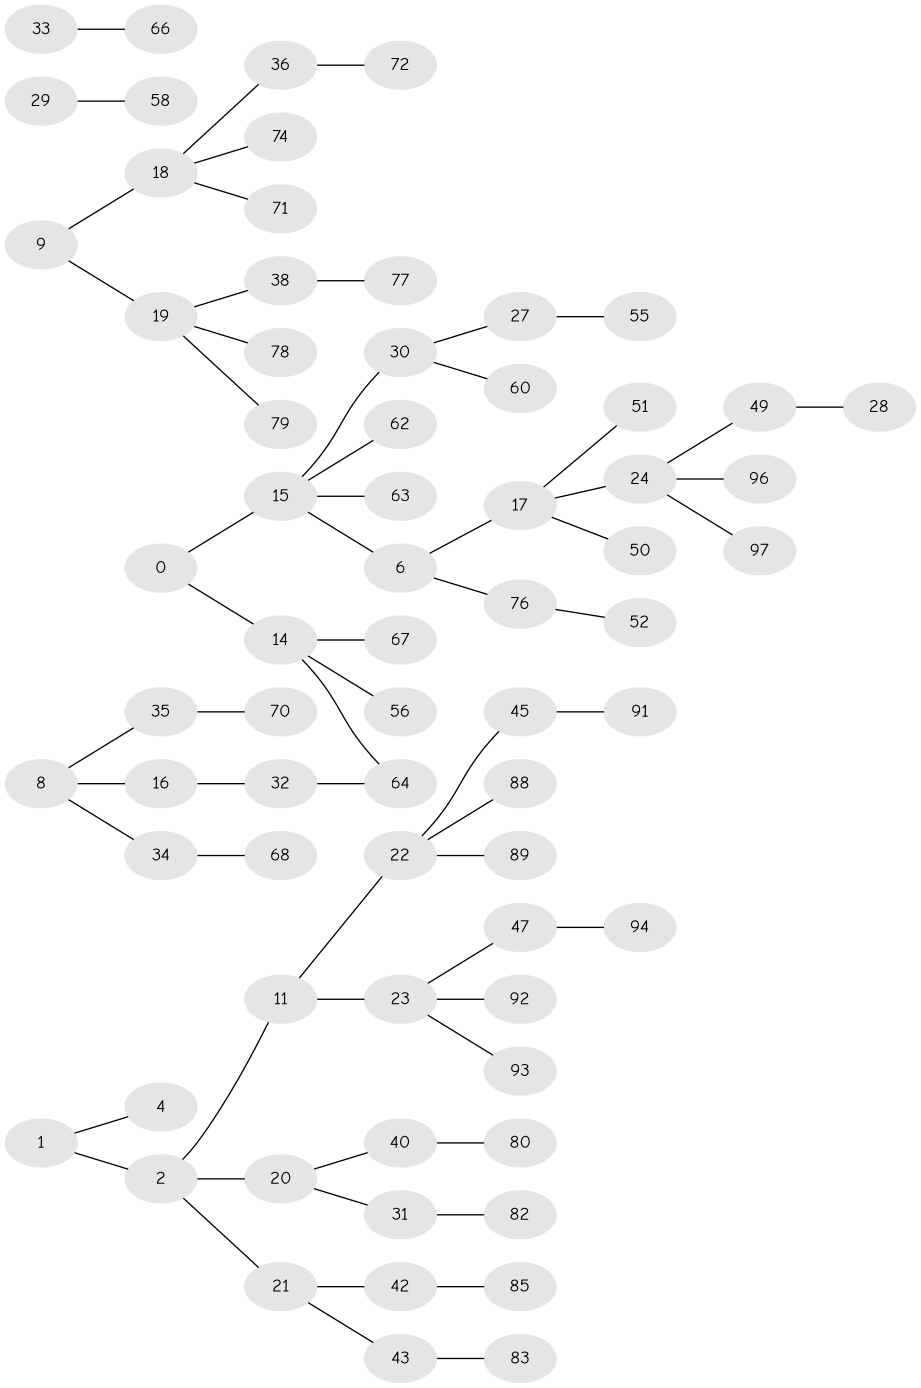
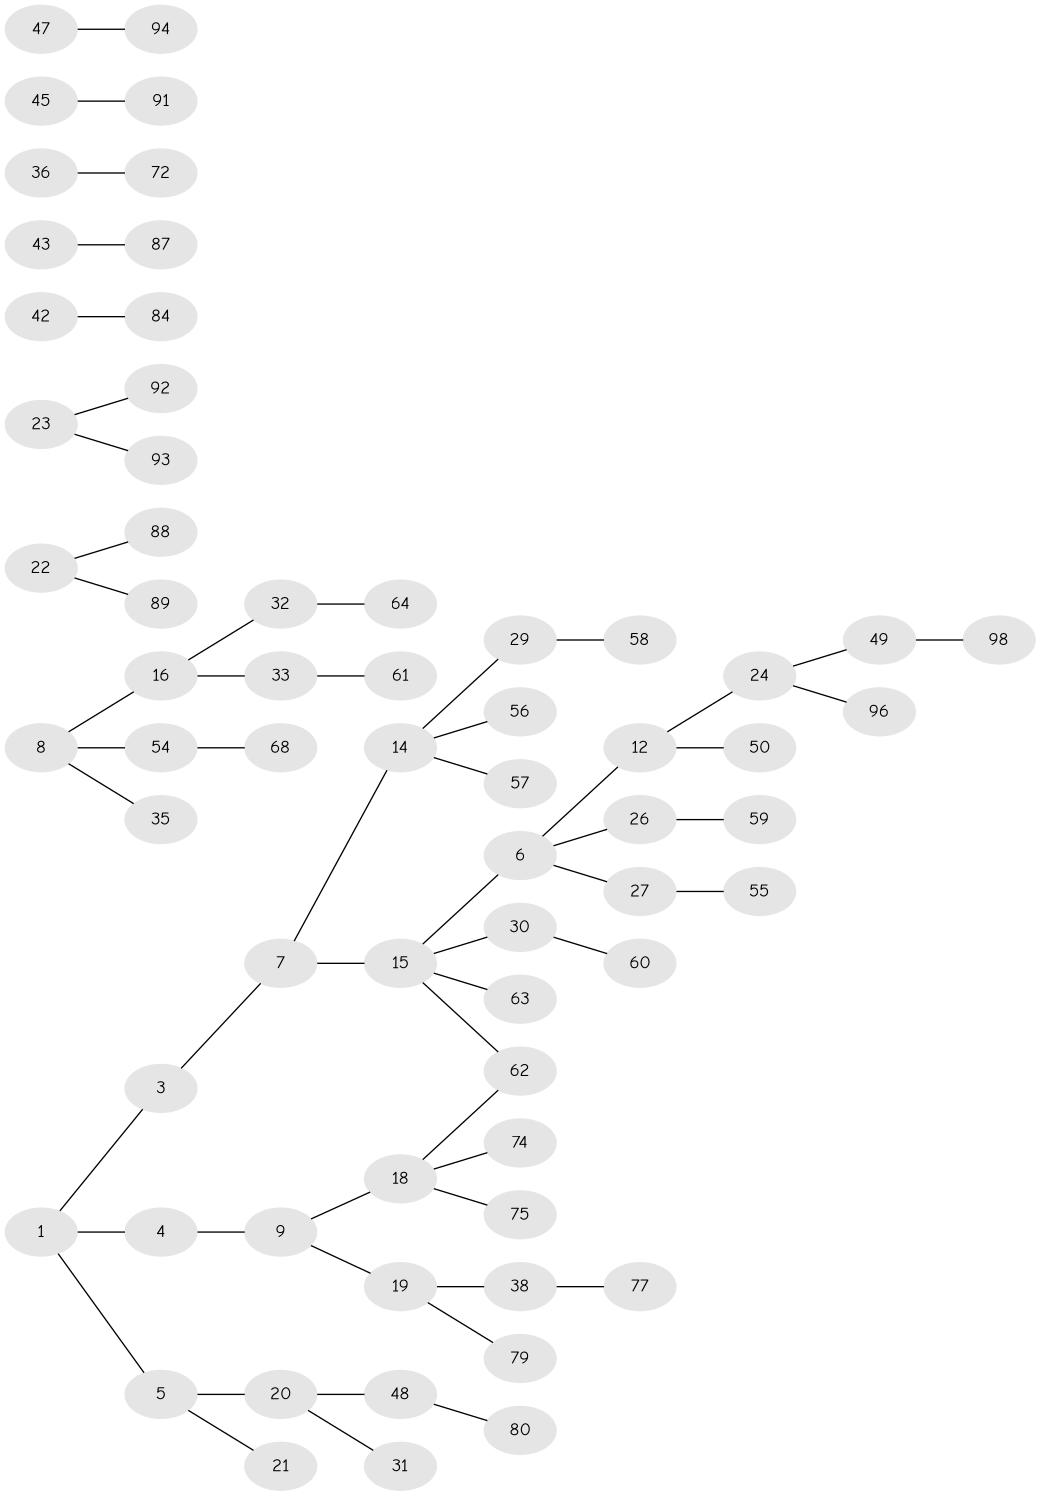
node "66": label "66" -> "61"
edge "36" -- "18": now "62" -- "18"
node "71": label "71" -> "75"
edge "27" -- "30": now "27" -- "6"
node "78": removed
node "51": removed
node "28": label "28" -> "98"
node "17": label "17" -> "12"
node "97": removed
node "0": label "0" -> "7"
node "76": label "76" -> "26"
node "52": label "52" -> "59"
node "67": label "67" -> "57"
edge "16" -- "33": added
node "70": removed
edge "14" -- "64": now "14" -- "29"
edge "45" -- "22": removed
node "34": label "34" -> "54"
edge "47" -- "23": removed
node "11": removed
node "3": added
node "40": label "40" -> "48"
node "2": label "2" -> "5"
node "82": removed
edge "4" -- "9": added
edge "21" -- "42": removed
node "85": label "85" -> "84"
edge "21" -- "43": removed
node "83": label "83" -> "87"
